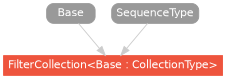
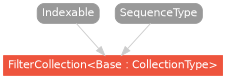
node "Base": label "Base" -> "Indexable"
